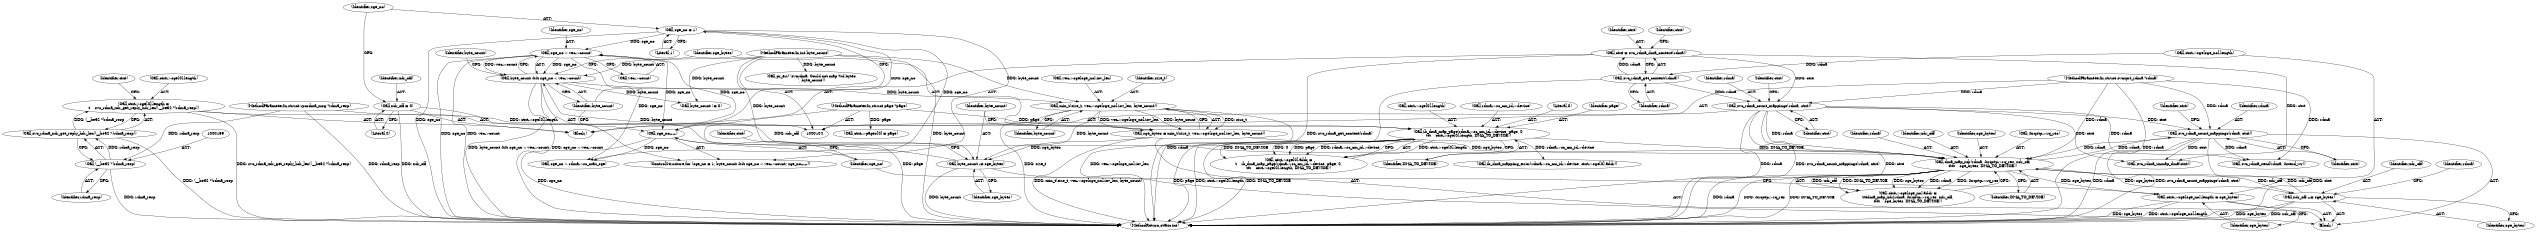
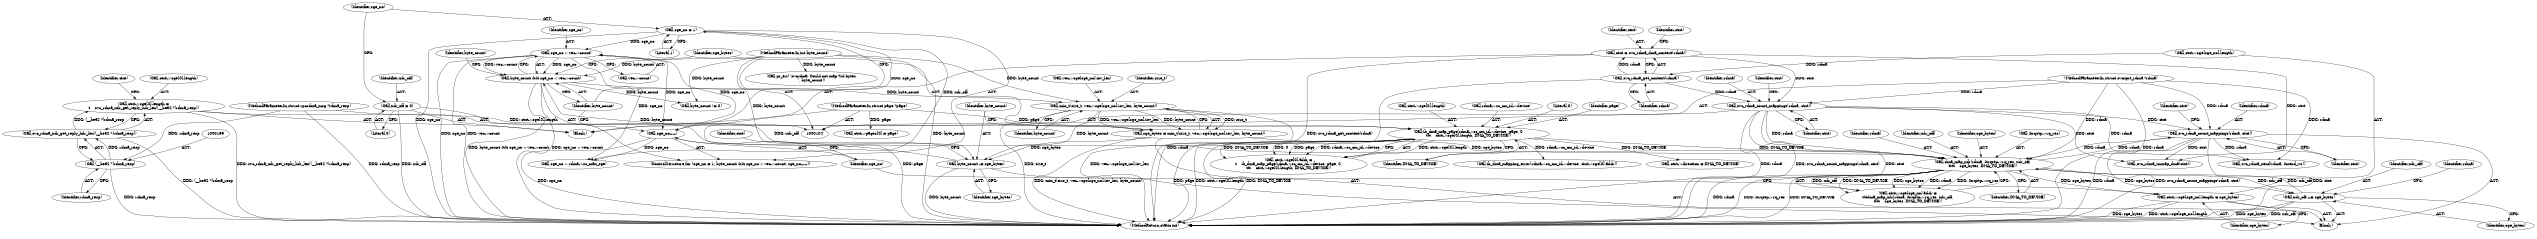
edge "(Call,sge_no = 1)" -> "(Call,sge_no > rdma->sc_max_sge)": label "DDG: sge_no" -> "DDG: xdr_off"
node "(Call,ctxt->direction = DMA_TO_DEVICE)": added
